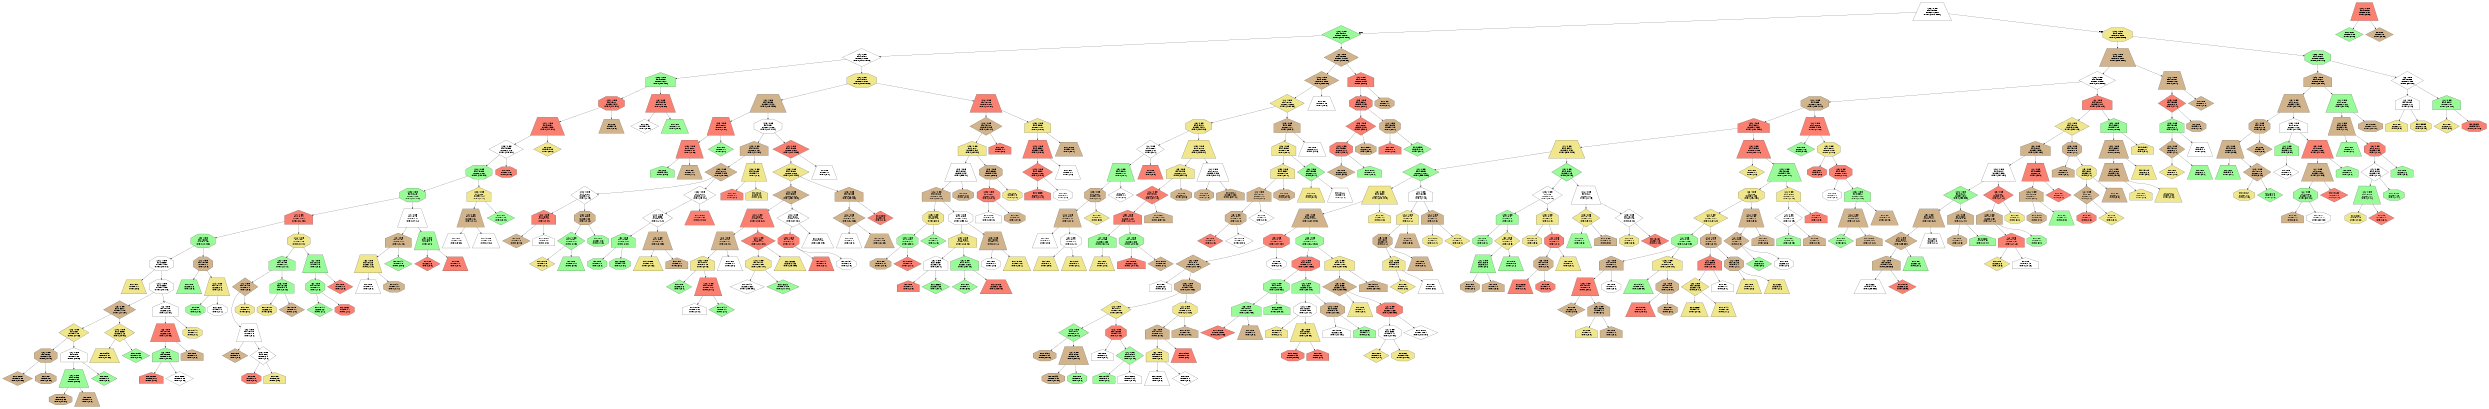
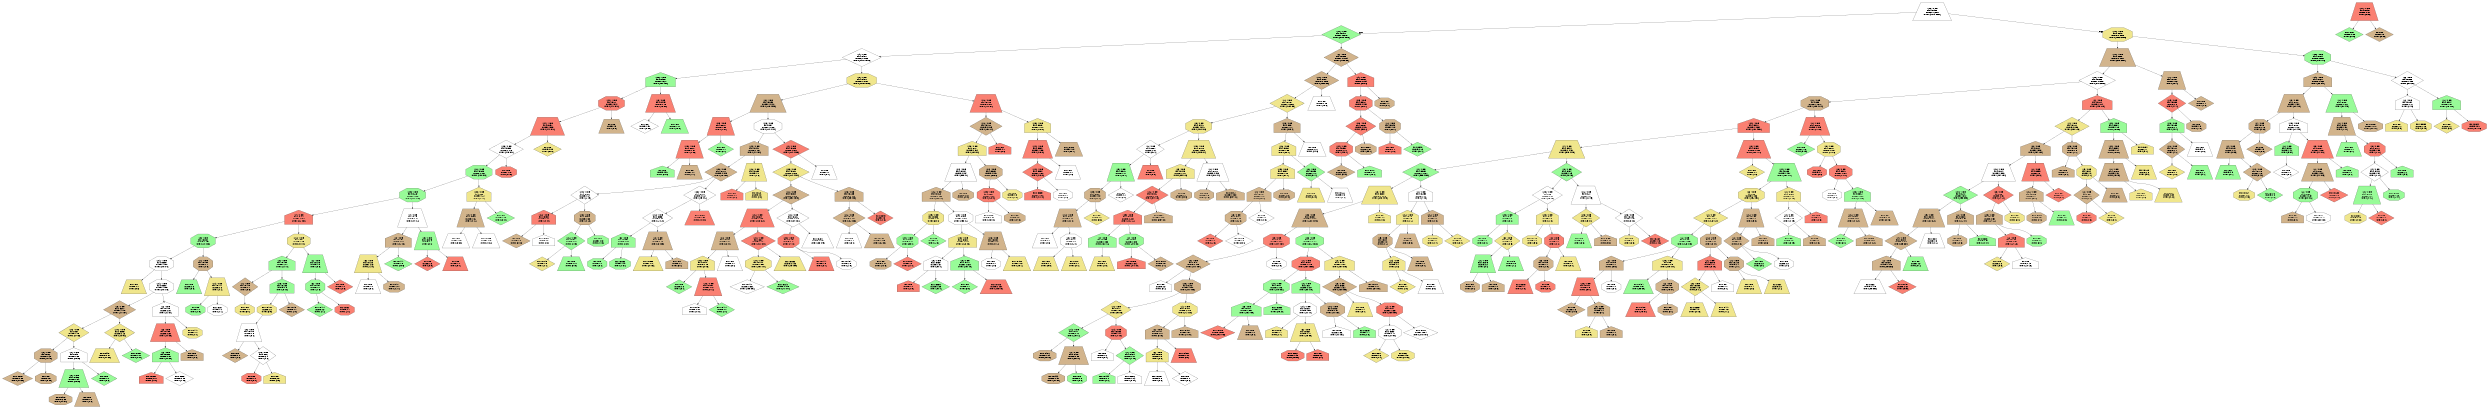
edge "X[1] <= 0.5 gini = 0.469 samples = 7 value = [5, 3]" -> "X[0] <= 0.5 gini = 0.278 samples = 5 value = [5, 1]": now "gini = 0.469 samples = 3 value = [3, 5]" -> "X[0] <= 0.5 gini = 0.278 samples = 5 value = [5, 1]"
